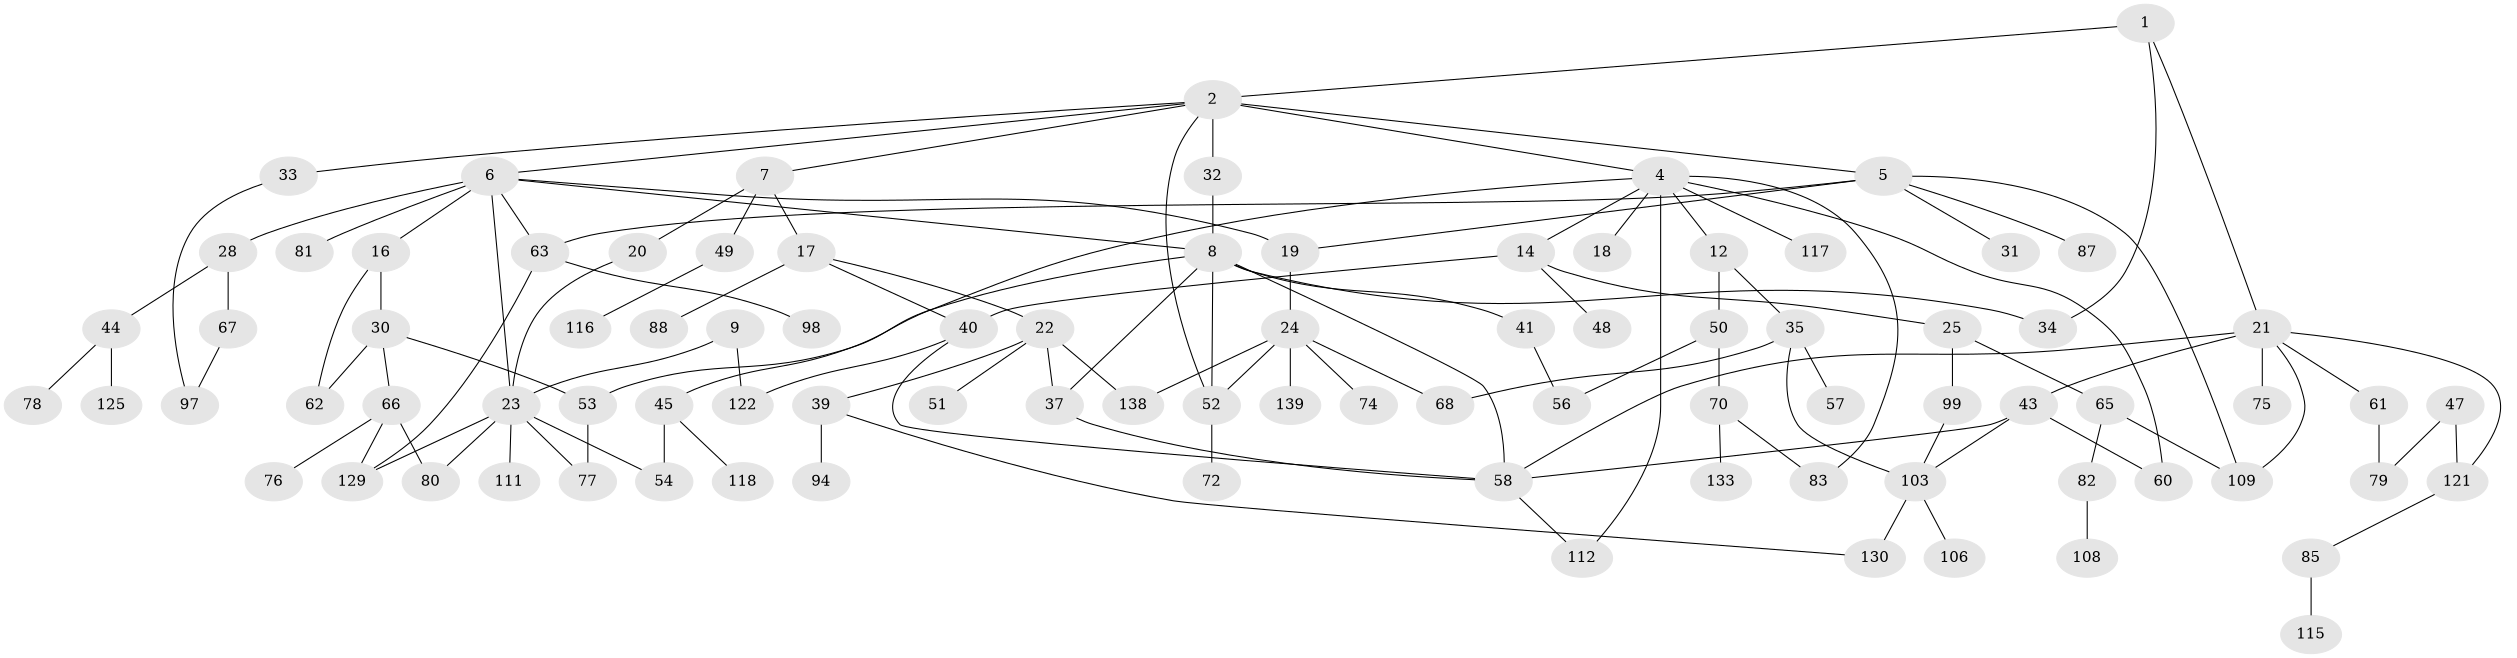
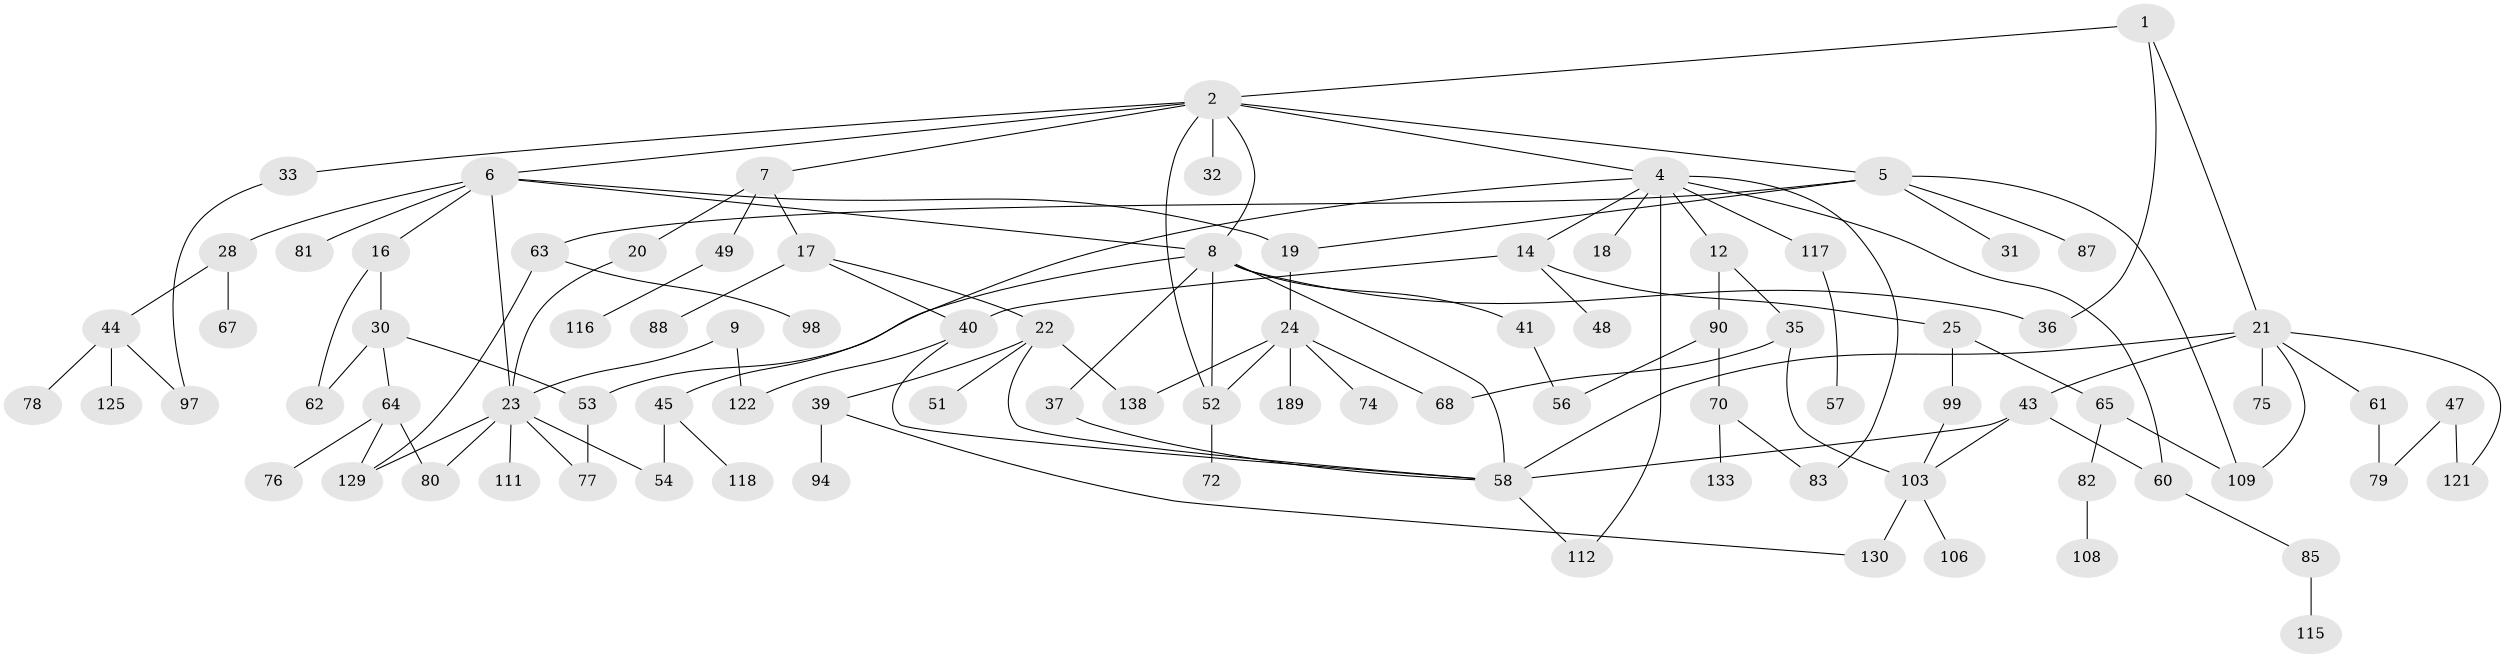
edge "6" -- "63": removed
edge "32" -- "8": now "2" -- "8"
node "50": label "50" -> "90"
node "34": label "34" -> "36"
edge "67" -- "97": now "44" -- "97"
edge "22" -- "37": now "22" -- "58"
edge "35" -- "57": now "117" -- "57"
node "66": label "66" -> "64"
node "139": label "139" -> "189"
edge "121" -- "85": now "60" -- "85"
